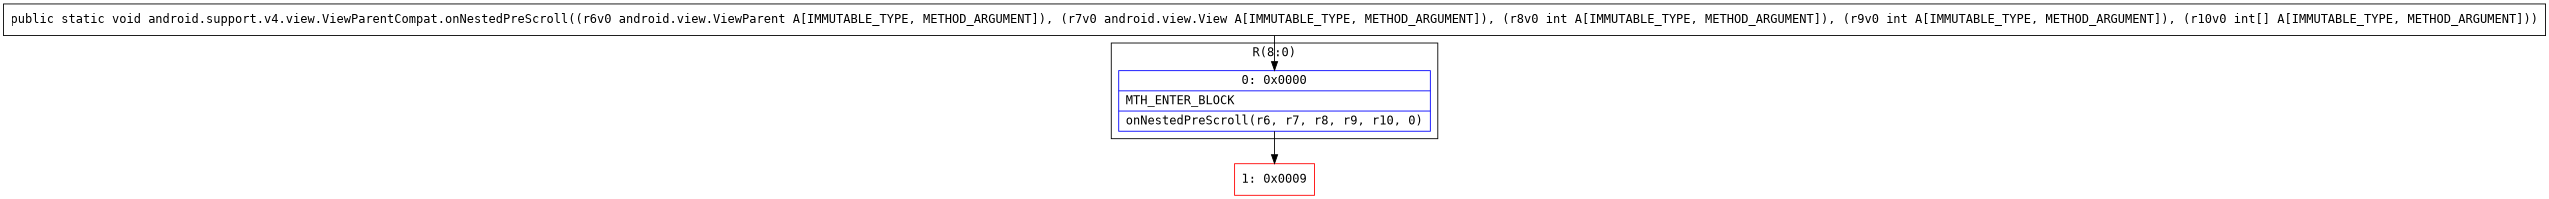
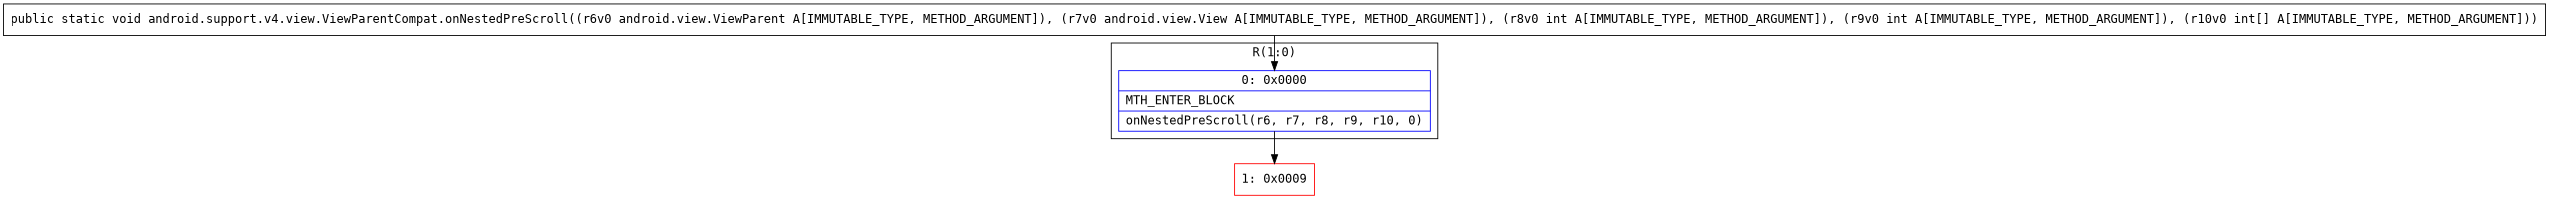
cluster "R(8:0)": label "R(8:0)" -> "R(1:0)"
